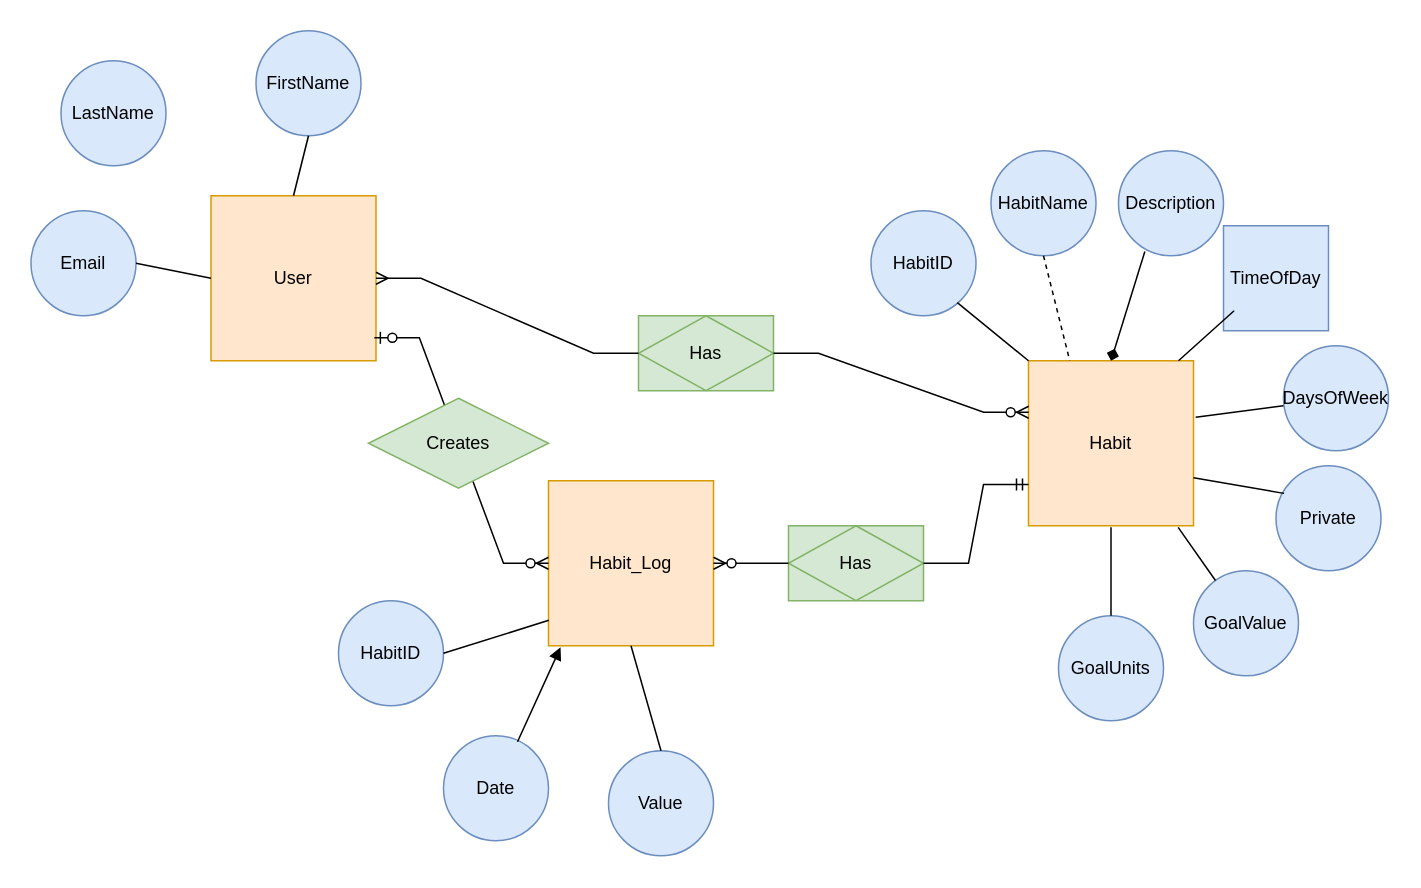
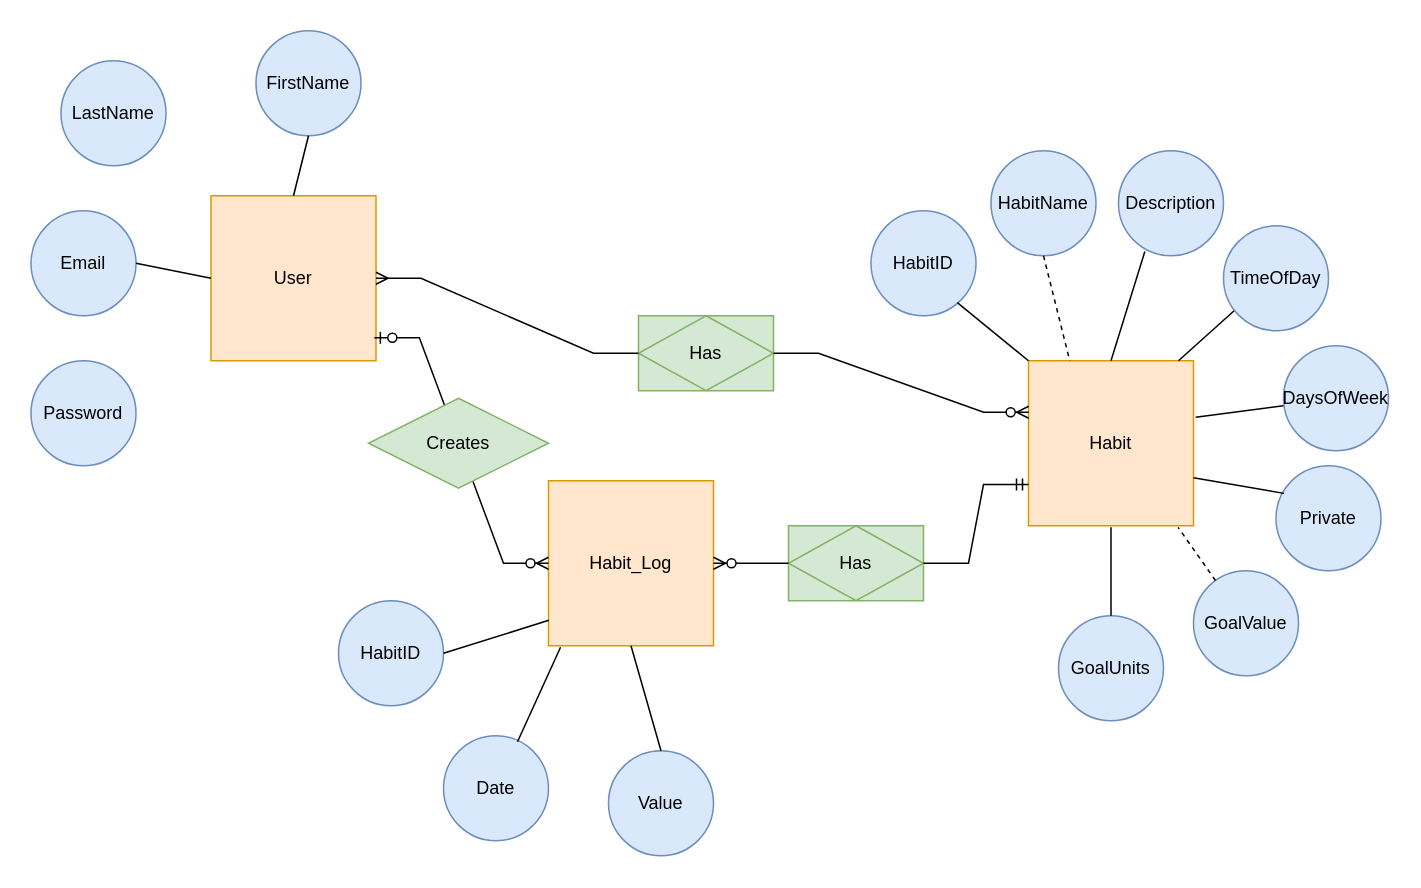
node "TimeOfDay": shape rectangle -> ellipse
edge "Description" -> "Habit": arrowhead diamond -> none
node "Password": added
edge "Habit" -- "GoalValue": style solid -> dashed
edge "Date" -> "Habit_Log": arrowhead block -> none
